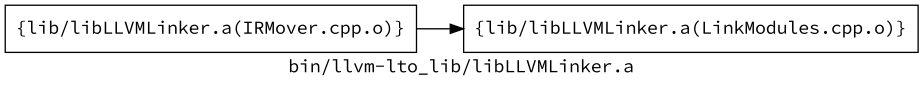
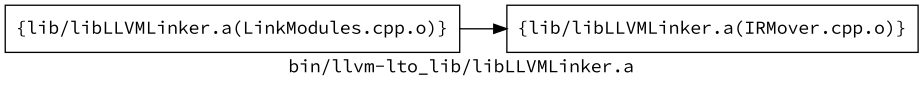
edge "{lib/libLLVMLinker.a(IRMover.cpp.o)}" -> "{lib/libLLVMLinker.a(LinkModules.cpp.o)}": reversed
